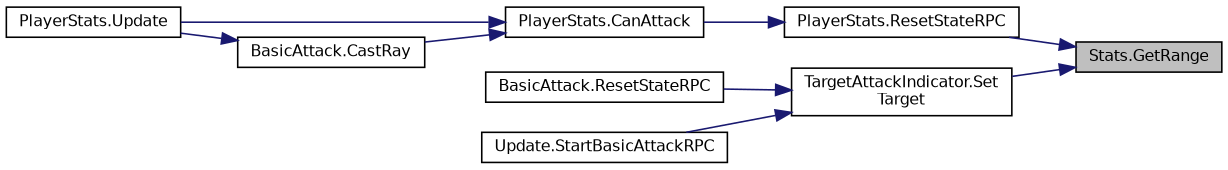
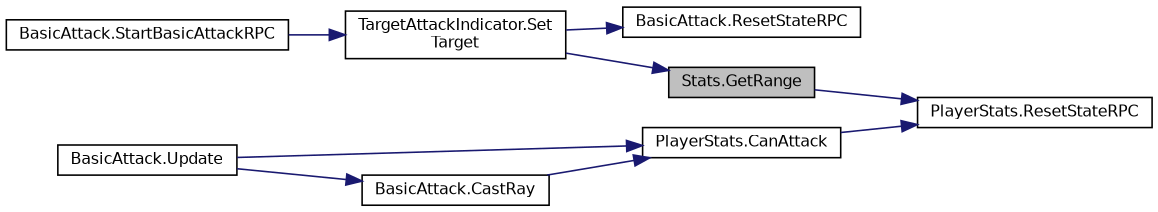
node "PlayerStats.Update": label "PlayerStats.Update" -> "BasicAttack.Update"
edge "PlayerStats.ResetStateRPC" -> "Stats.GetRange": reversed
edge "BasicAttack.ResetStateRPC" -> "TargetAttackIndicator.Set Target": reversed
node "Update.StartBasicAttackRPC": label "Update.StartBasicAttackRPC" -> "BasicAttack.StartBasicAttackRPC"
